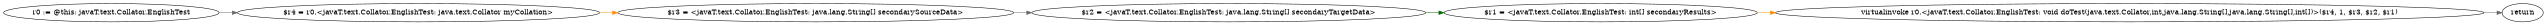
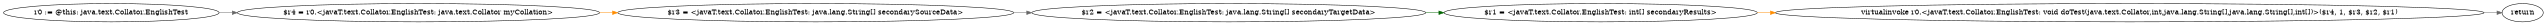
node "r0 := @this: javaT.text.Collator.EnglishTest": label "r0 := @this: javaT.text.Collator.EnglishTest" -> "r0 := @this: java.text.Collator.EnglishTest"
